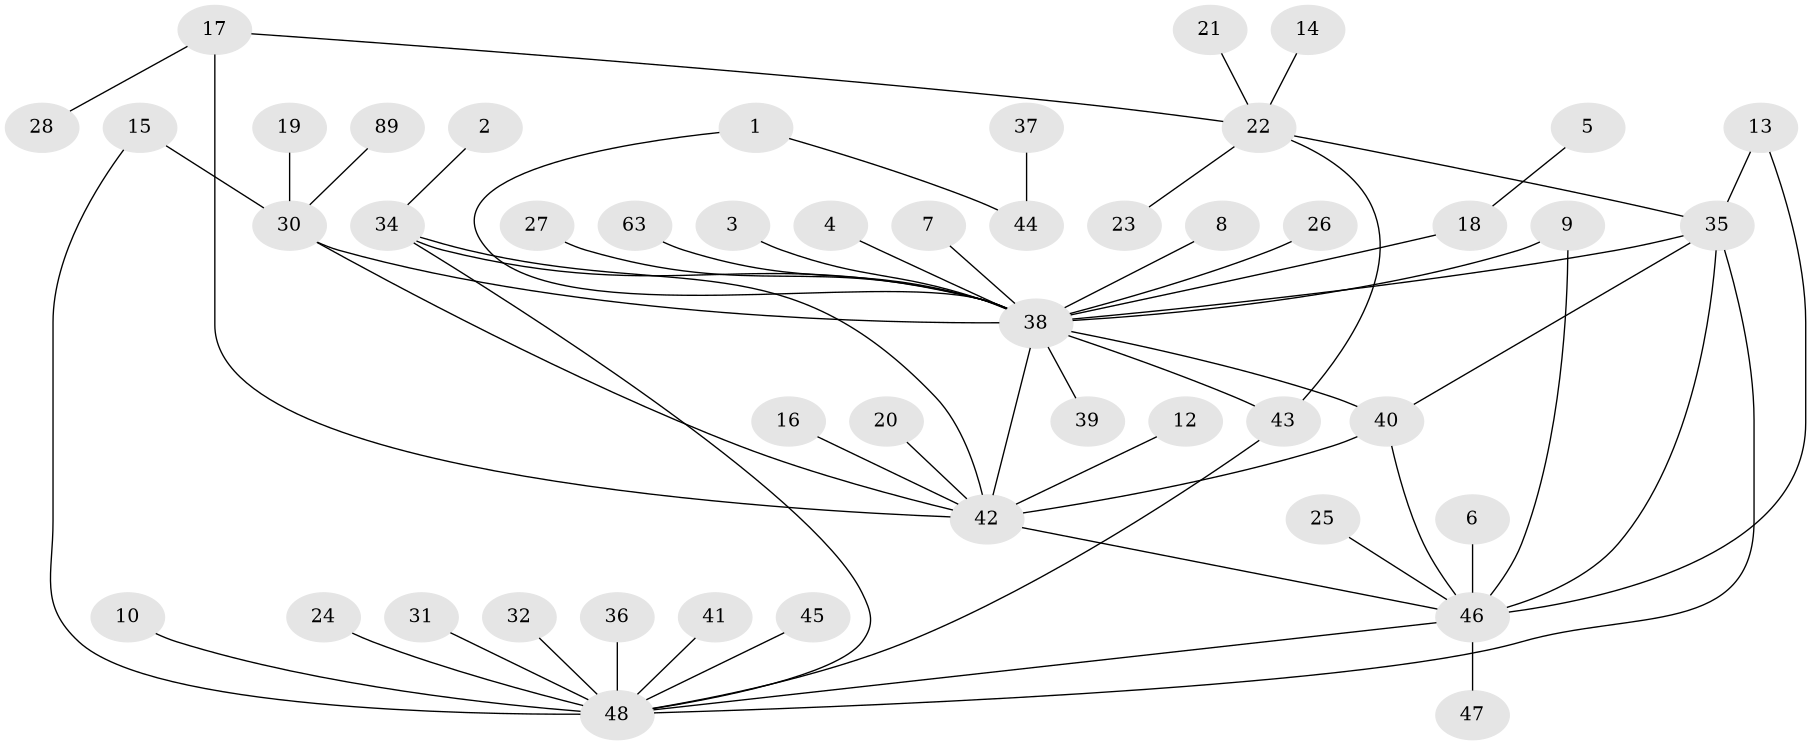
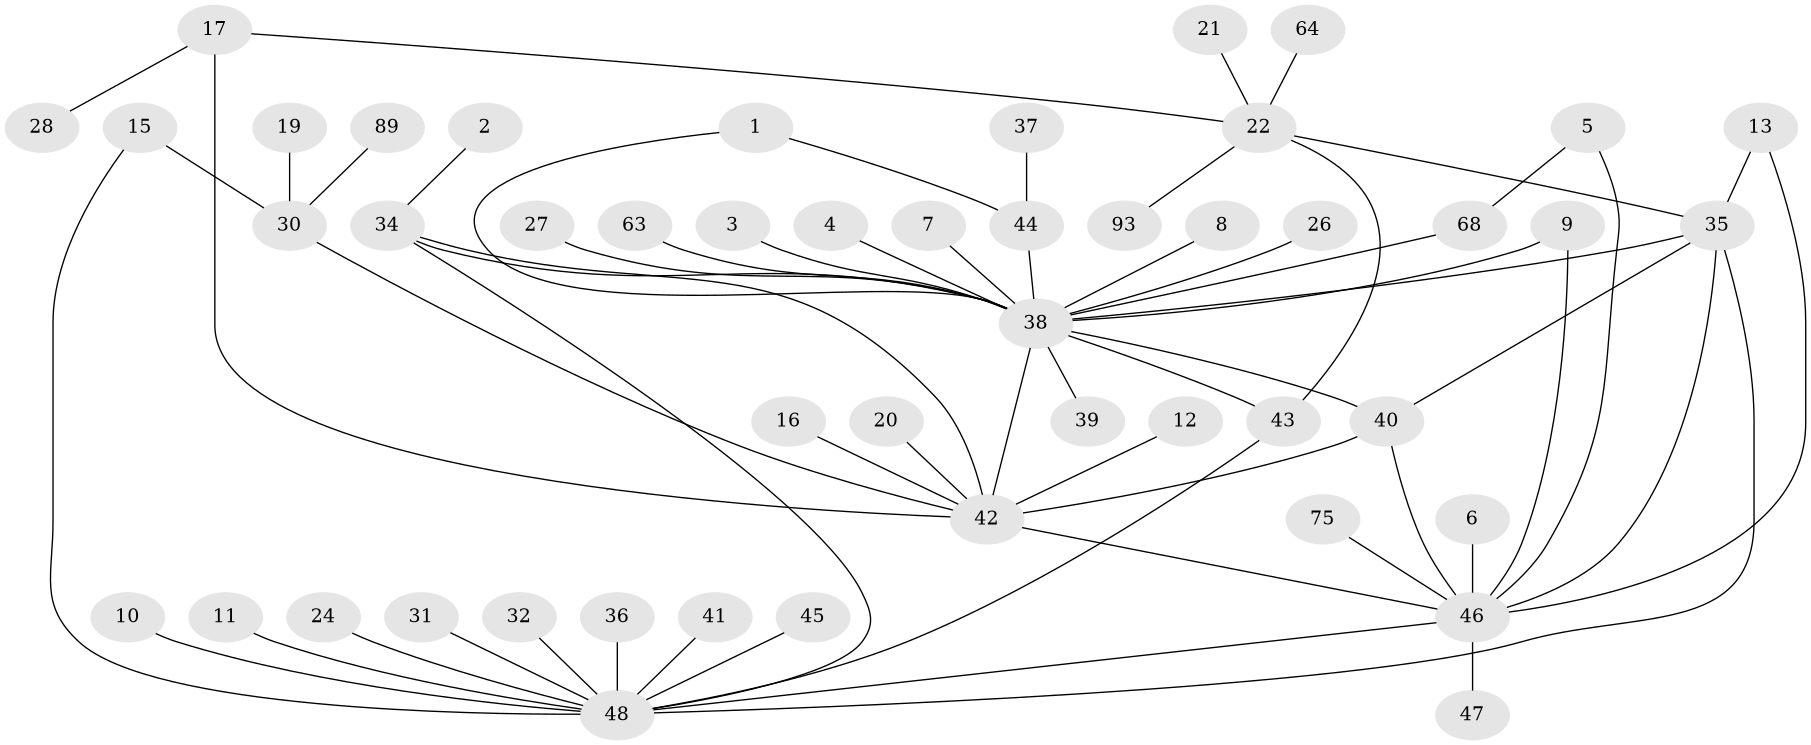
node "14": label "14" -> "64"
node "23": label "23" -> "93"
node "18": label "18" -> "68"
edge "30" -- "38": now "44" -- "38"
edge "5" -- "46": added
node "25": label "25" -> "75"
node "11": added
